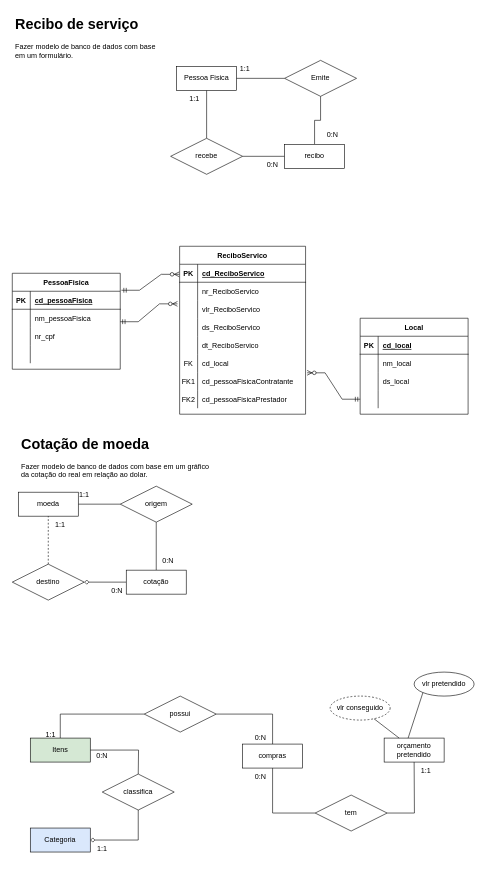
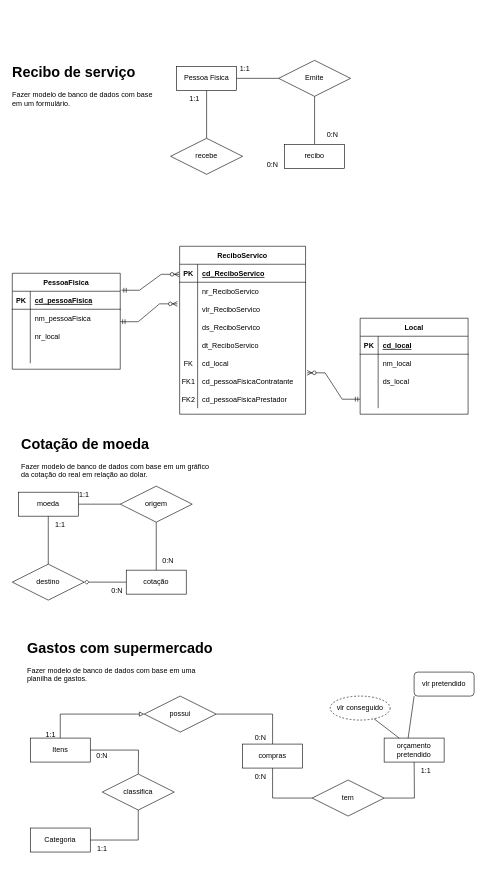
node "Recibo de serviçoFazer modelo de banco de dados com base em um formulário.": moved (87, 39) -> (84, 87)
node "Emite": moved (321, 78) -> (315, 78)
edge "recebe" -- "recibo": removed
node "nr_cpf": label "nr_cpf" -> "nr_local"
edge "moeda" -- "destino": style dashed -> solid
node "Gastos com supermercadoFazer modelo de banco de dados com base em uma planilha de gastos.": added
node "vlr pretendido": shape ellipse -> rounded rectangle
edge "possui" -- "Itens": arrowhead none -> block
node "Itens": fillcolor #d5e8d4 -> #ffffff
node "tem": moved (351, 813) -> (348, 798)
node "Categoria": fillcolor #dae8fc -> #ffffff
edge "classifica" -> "Categoria": arrowhead diamond -> none
